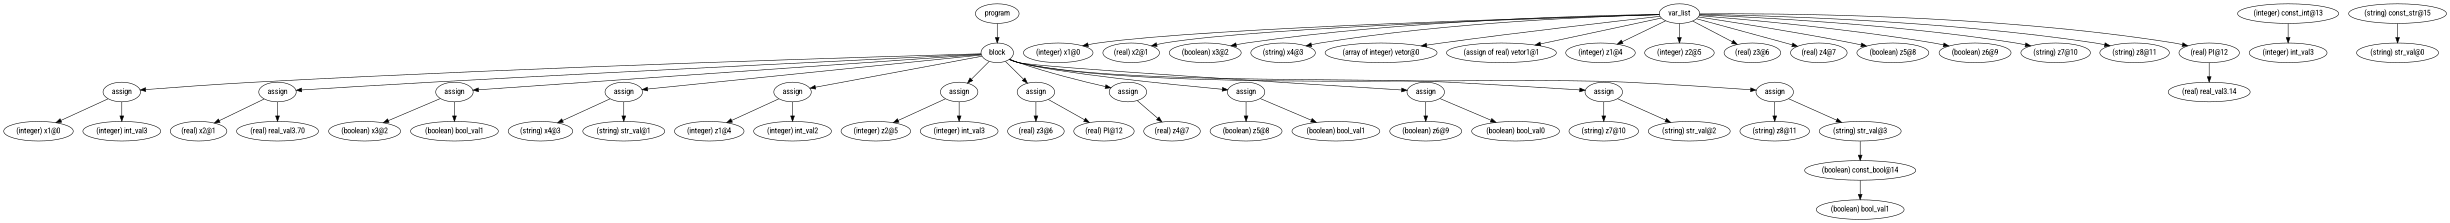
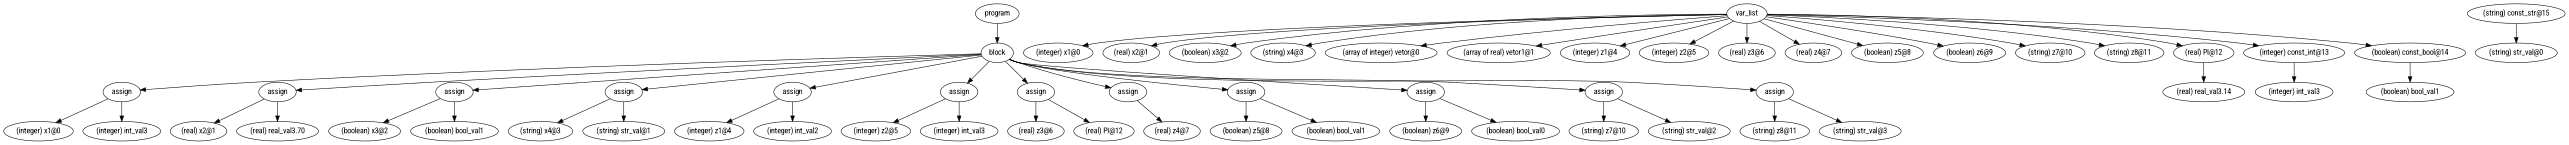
edge "var_list" -> "(integer) const_int@13": added
node "(assign of real) vetor1@1": label "(assign of real) vetor1@1" -> "(array of real) vetor1@1"
edge "(string) str_val@3" -> "(boolean) const_bool@14": now "var_list" -> "(boolean) const_bool@14"
